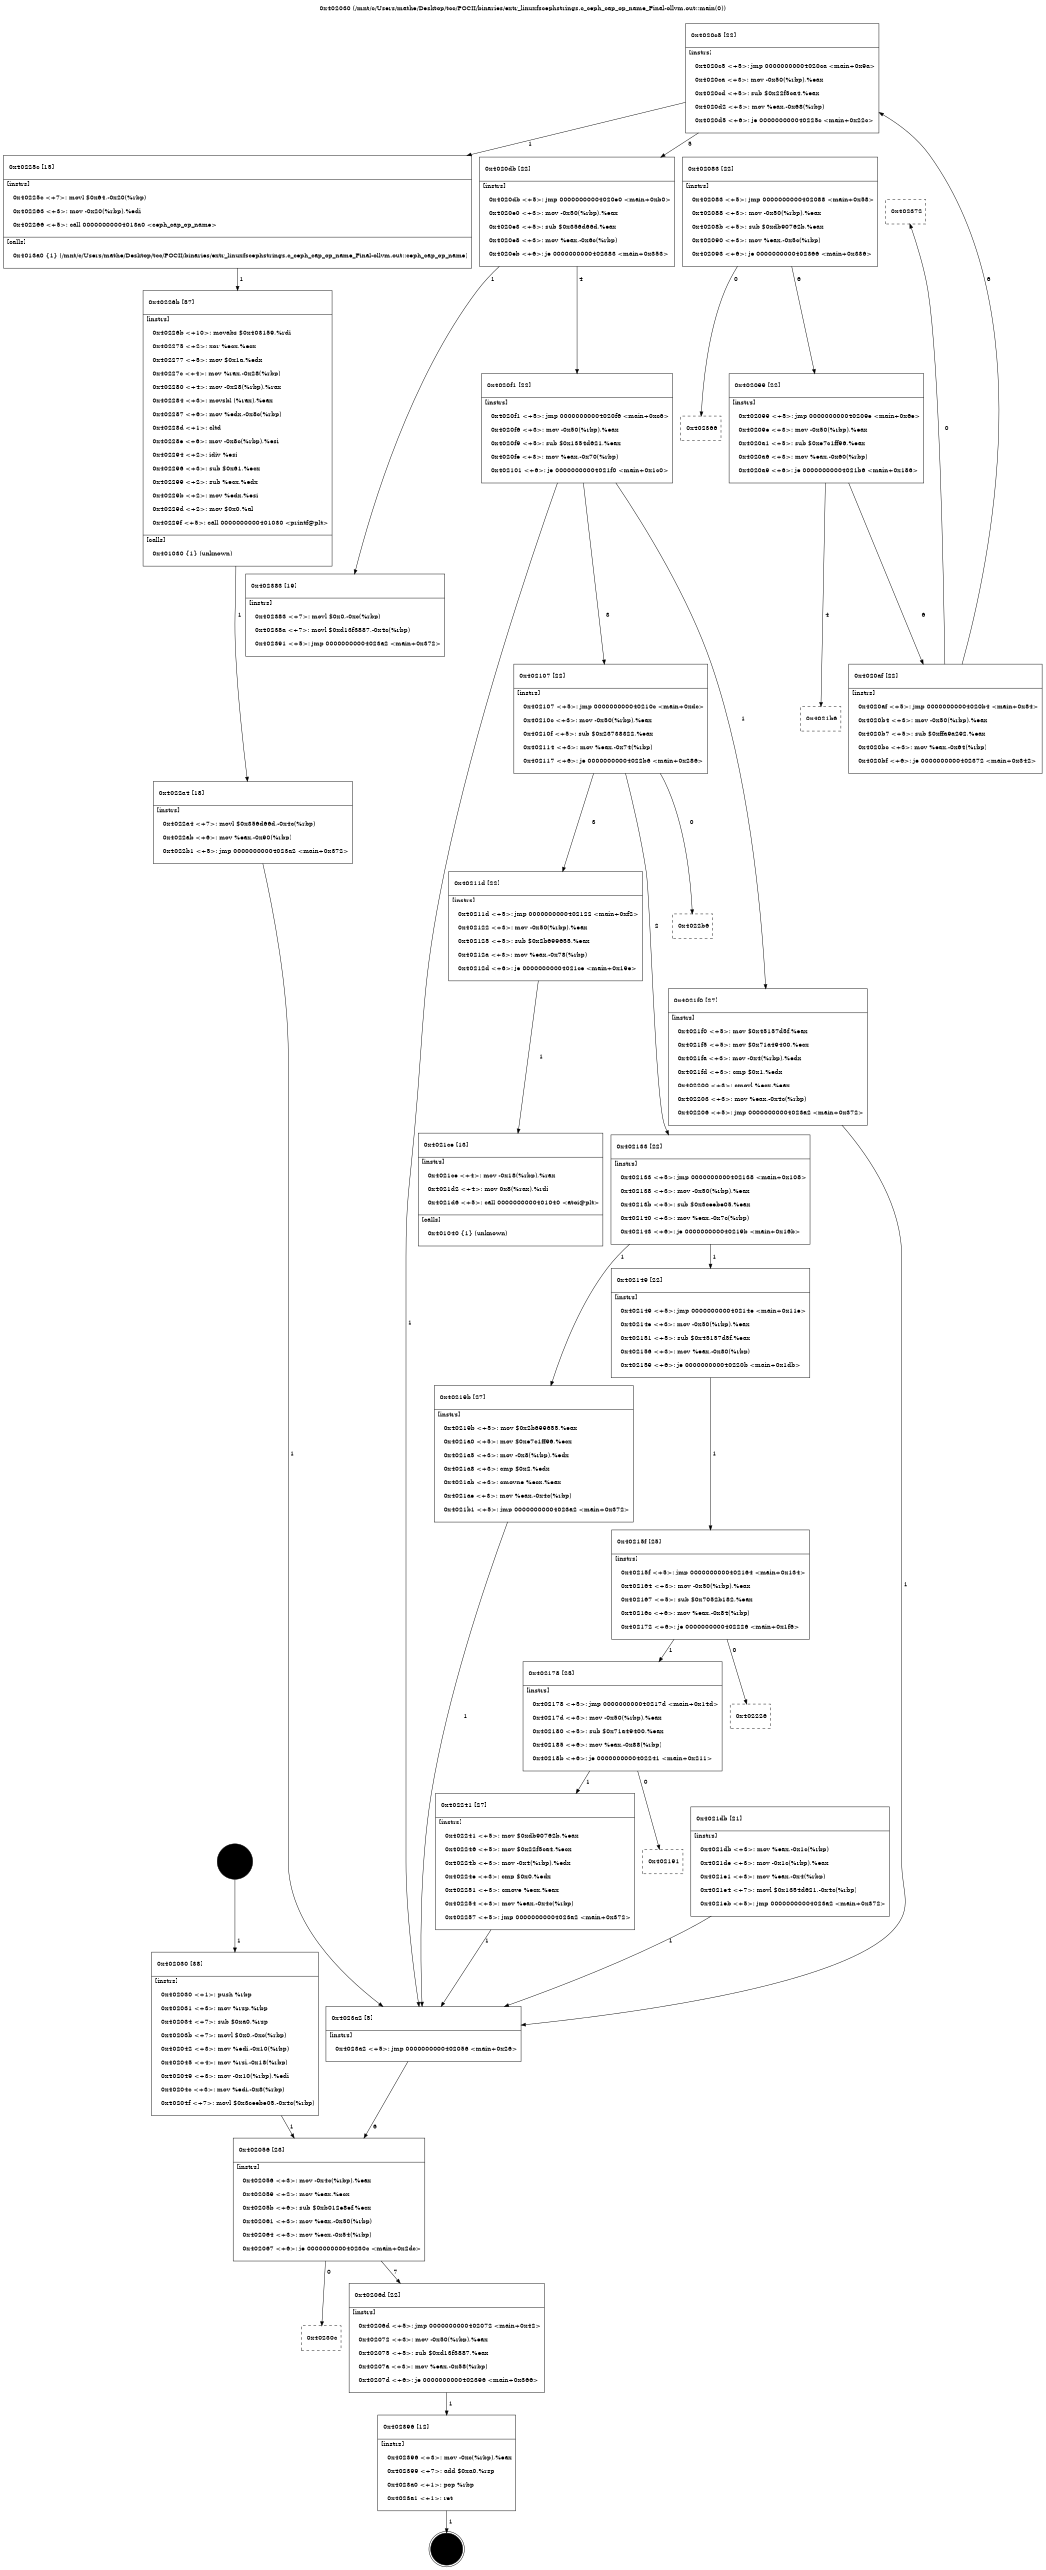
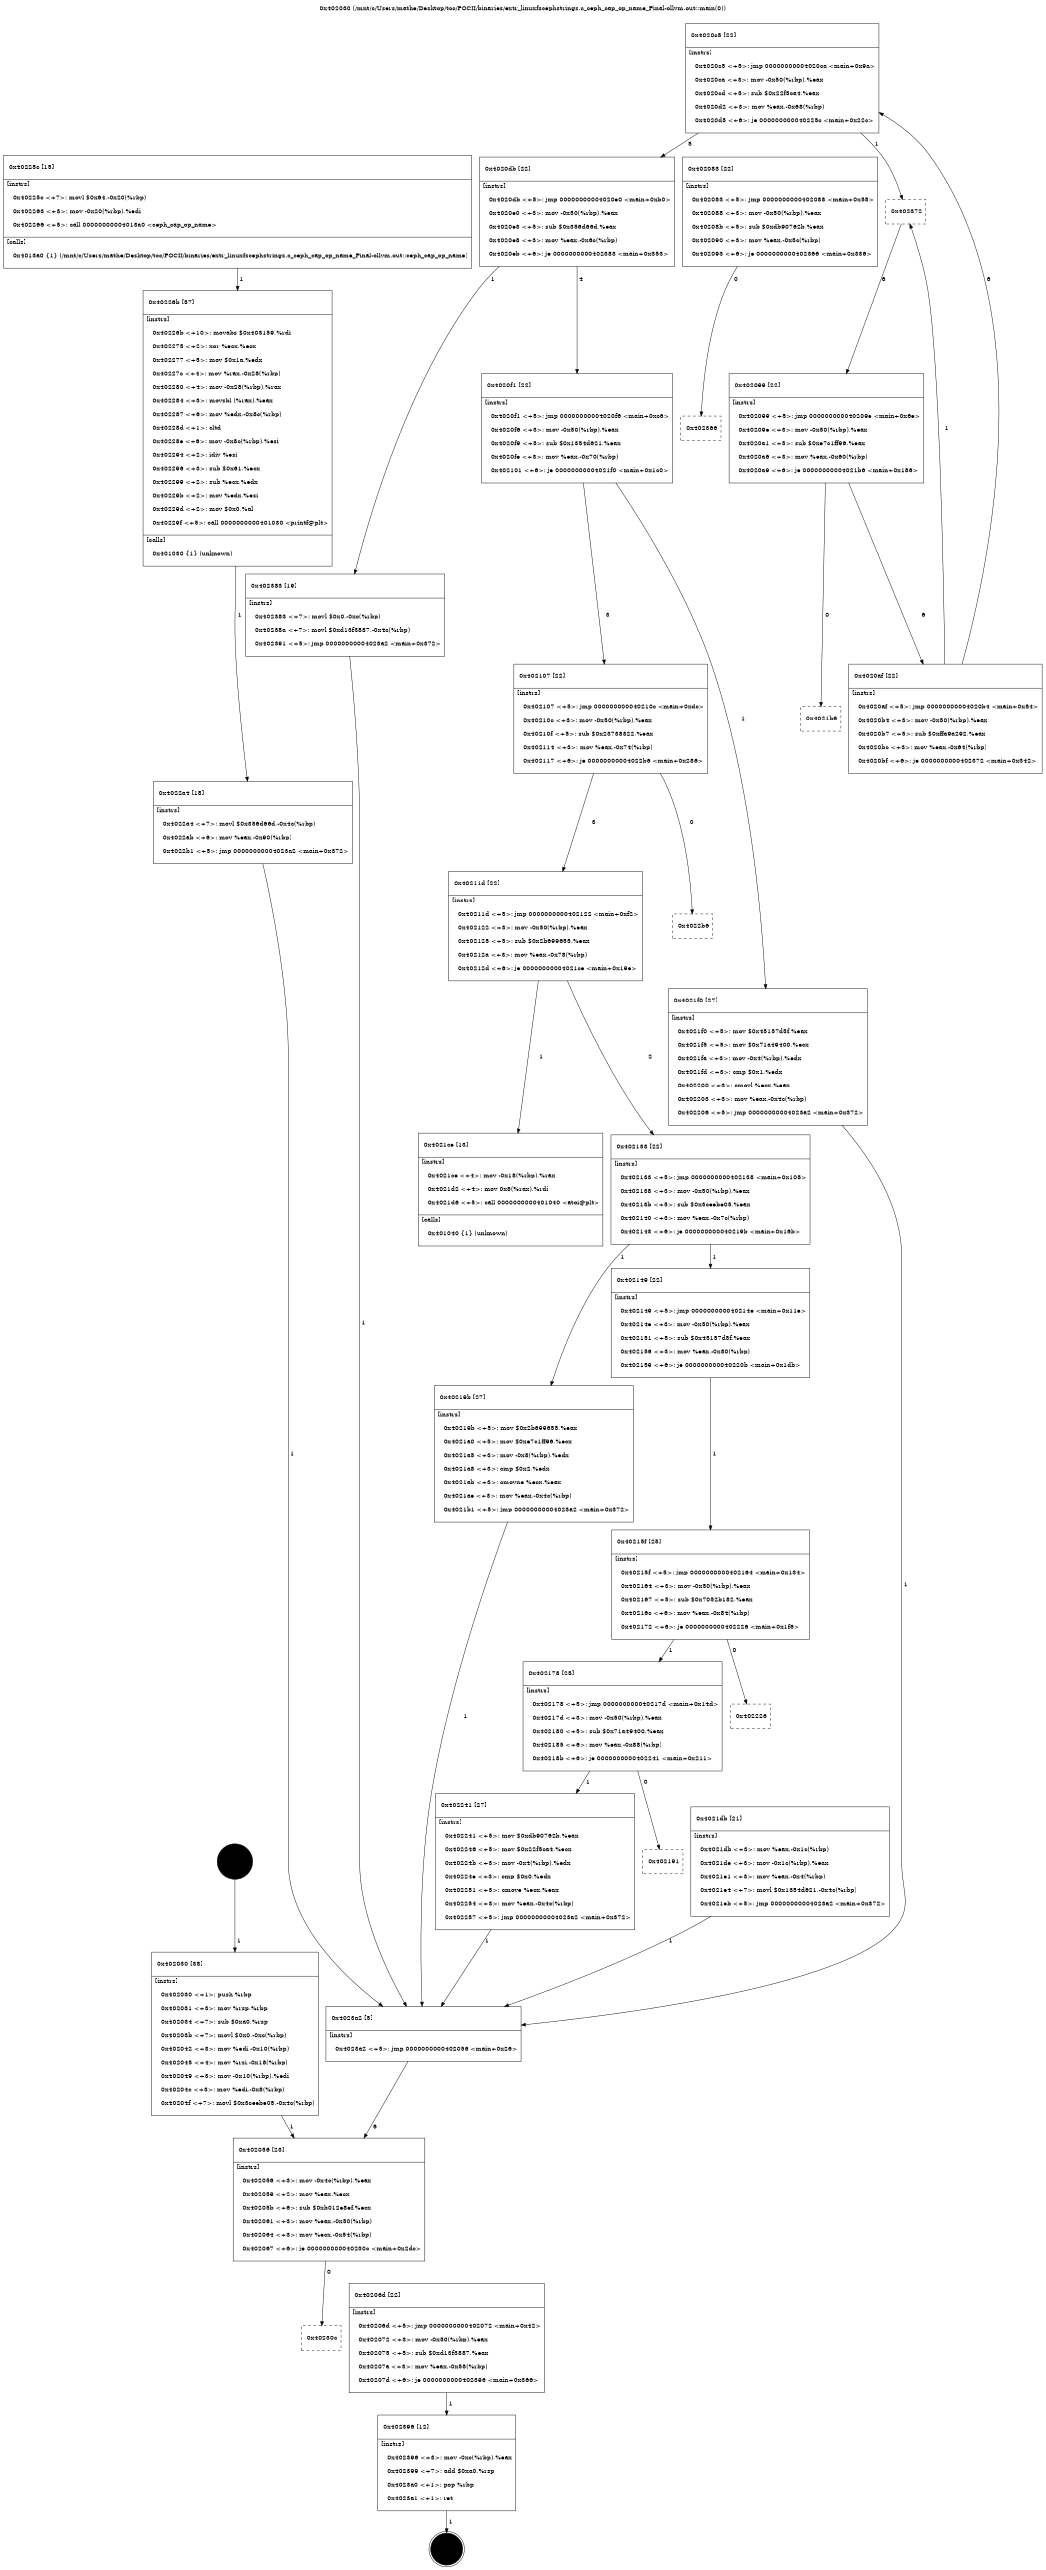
edge "0x4020c5 [22]" -> "0x40225c [15]": now "0x4020c5 [22]" -> "0x402372"
edge "0x402083 [22]" -> "0x402099 [22]": now "0x402372" -> "0x402099 [22]"
edge "0x4020af [22]" -> "0x402372": label " 0" -> " 1"
edge "0x402099 [22]" -> "0x4021b6": label " 4" -> " 0"
edge "0x402107 [22]" -> "0x402133 [22]": now "0x40211d [22]" -> "0x402133 [22]"
edge "0x4020f1 [22]" -> "0x4023a2 [5]": now "0x402383 [19]" -> "0x4023a2 [5]"
edge "0x402056 [23]" -> "0x40206d [22]": removed, label "7"
